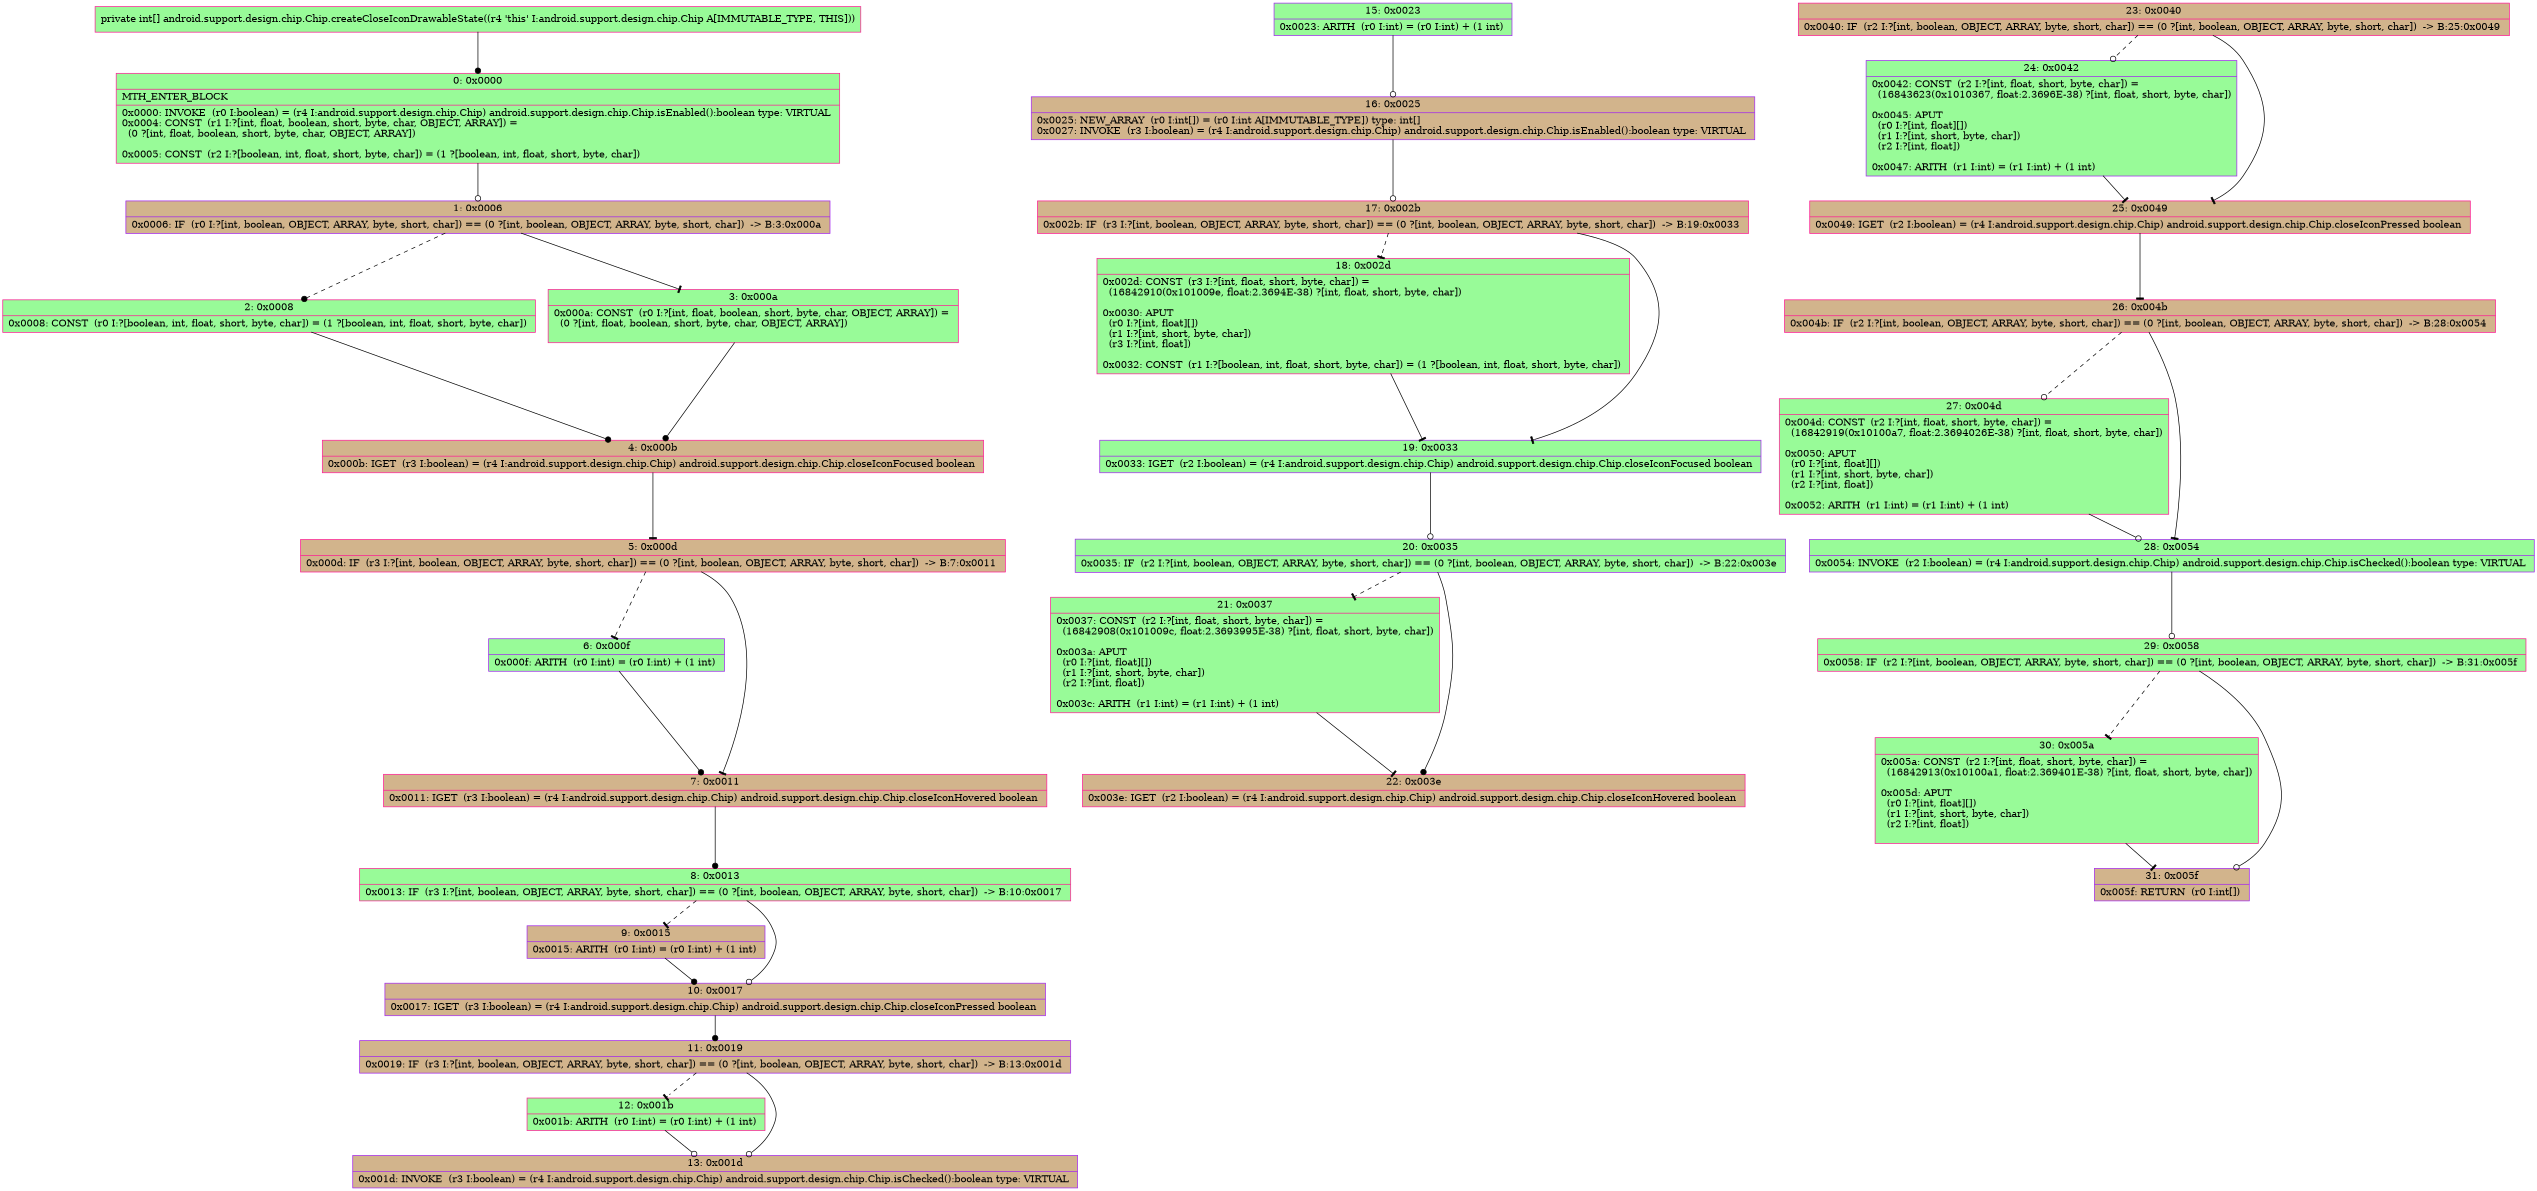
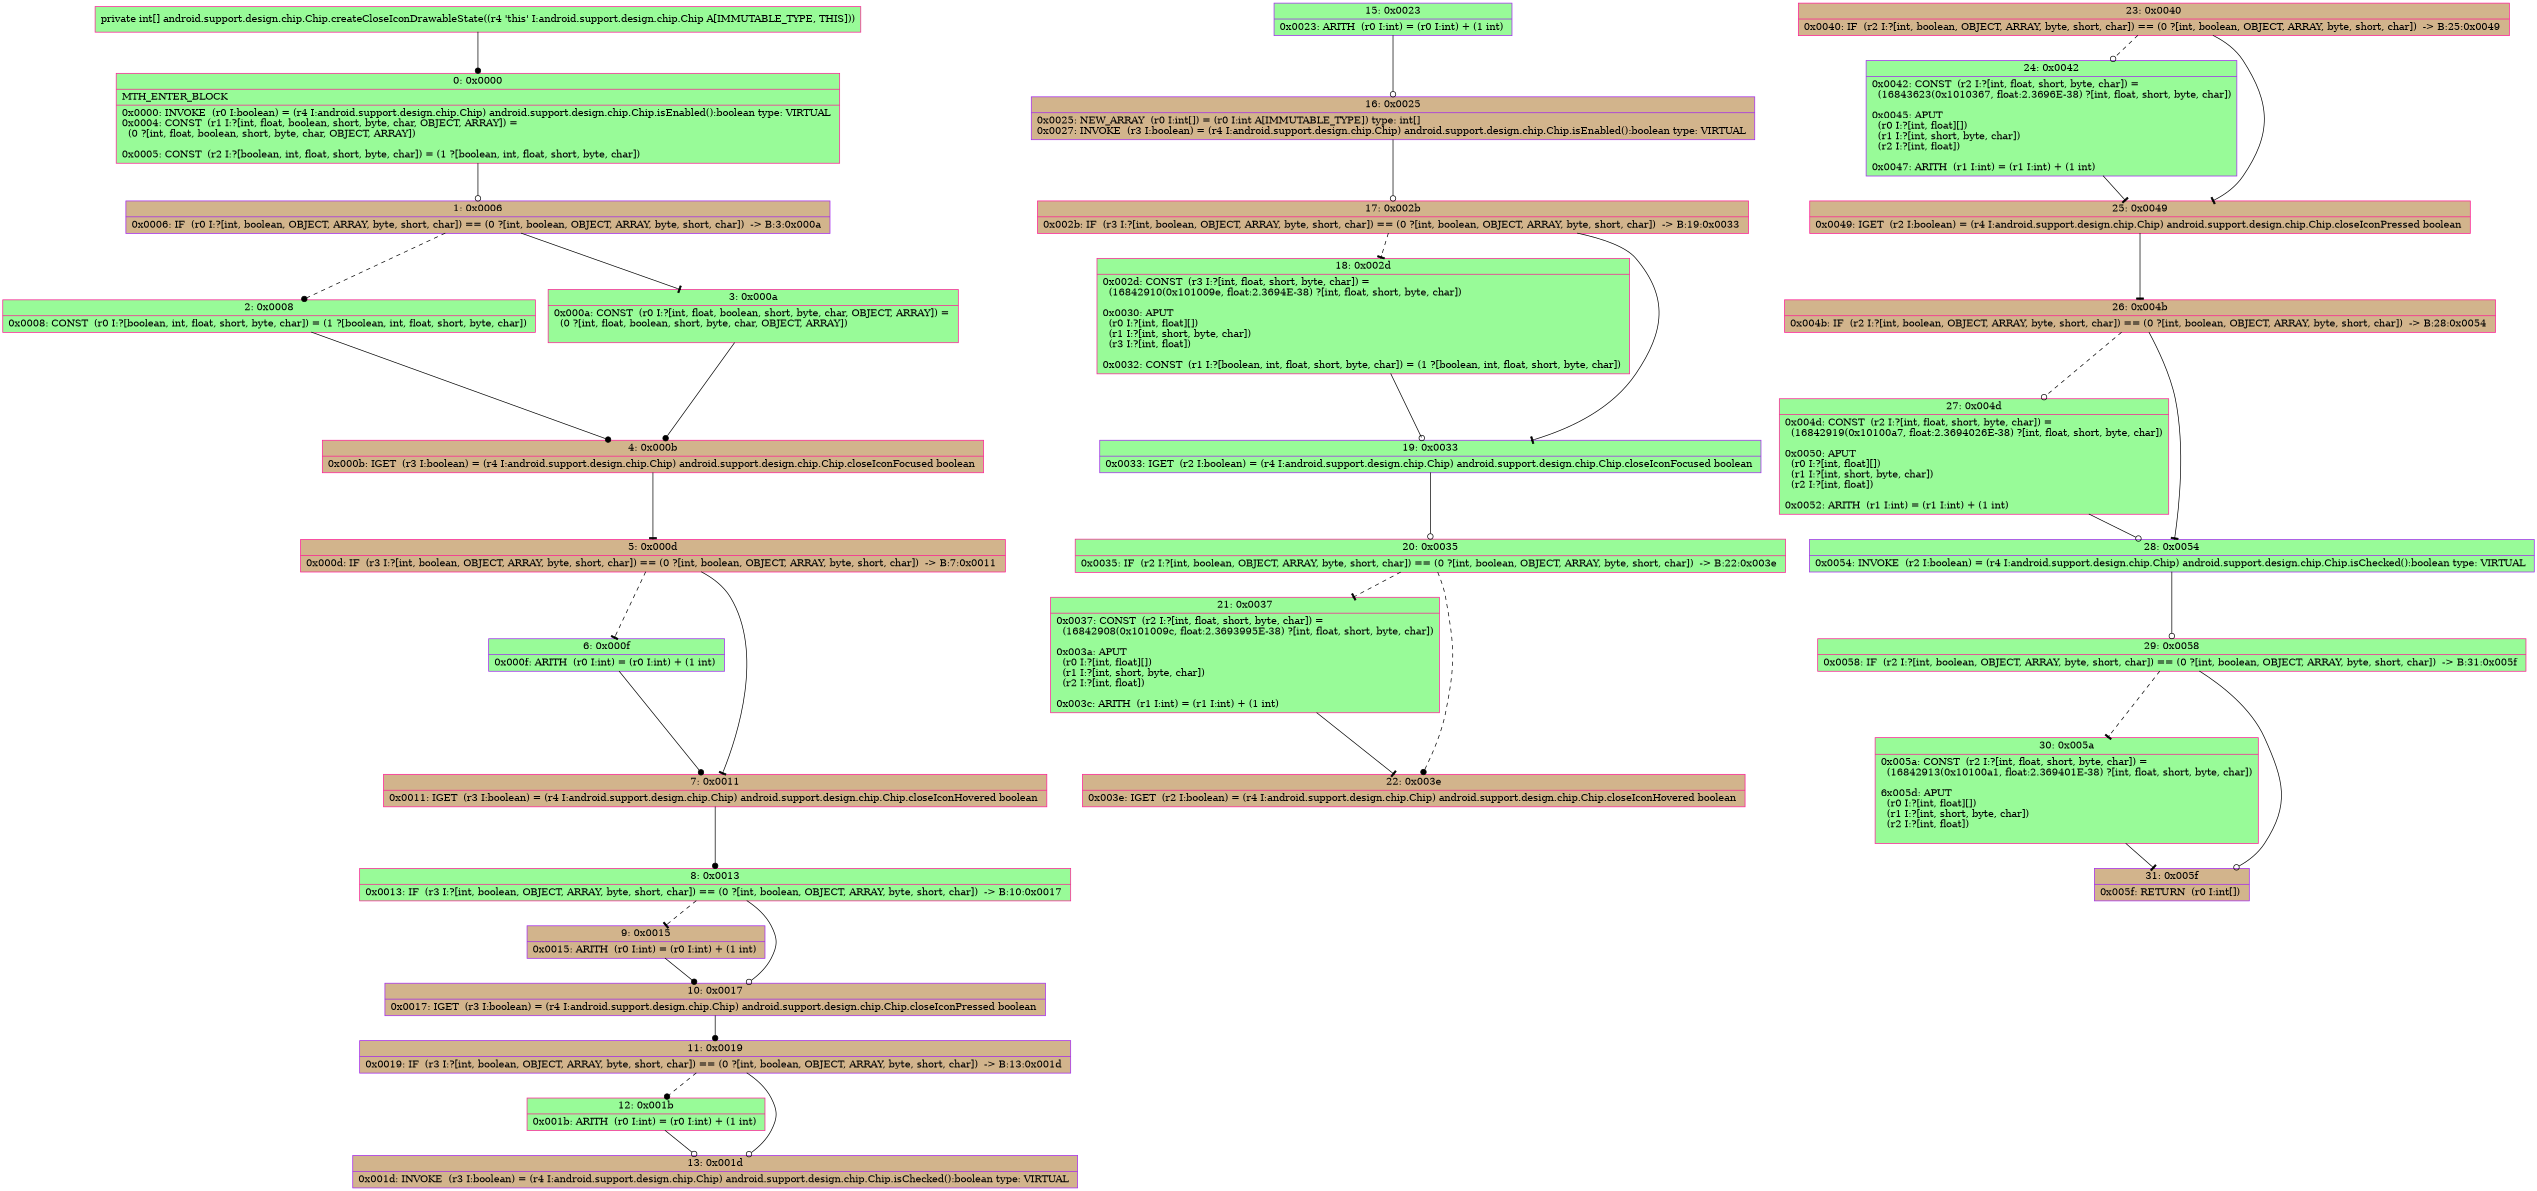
edge "18: 0x002d" -> "19: 0x0033": arrowhead tee -> odot
node "20: 0x0035": color purple -> deeppink
edge "20: 0x0035" -> "22: 0x003e": style solid -> dashed
node "30: 0x005a": text "0x005d: APUT" -> "6x005d: APUT"
edge "11: 0x0019" -> "12: 0x001b": arrowhead tee -> dot
